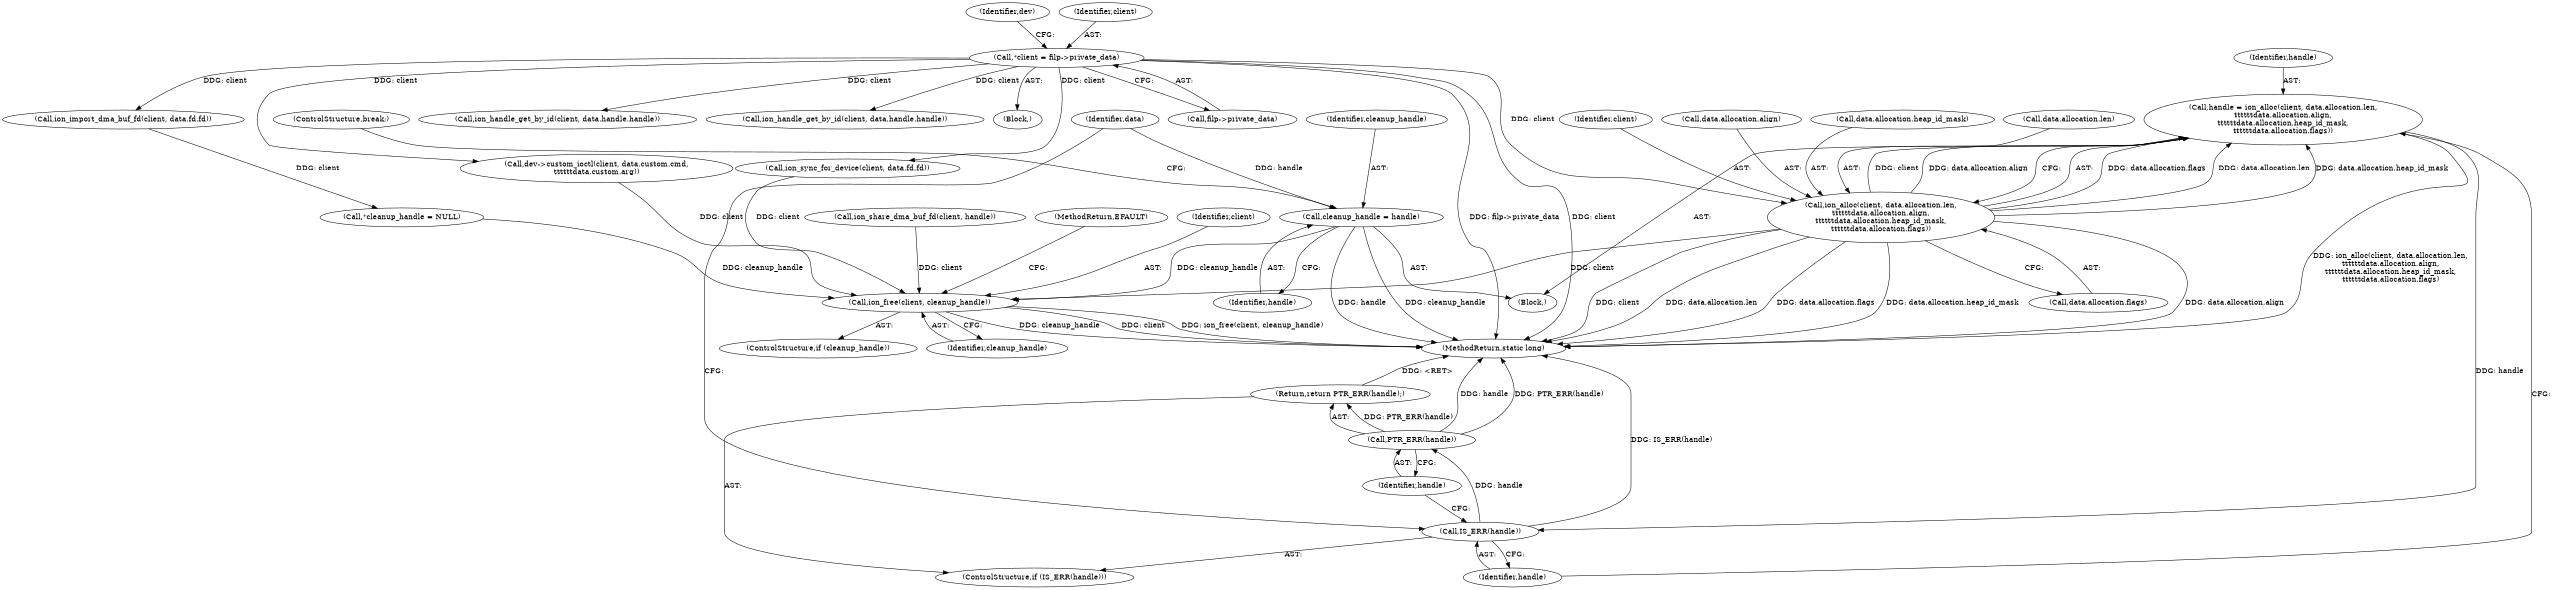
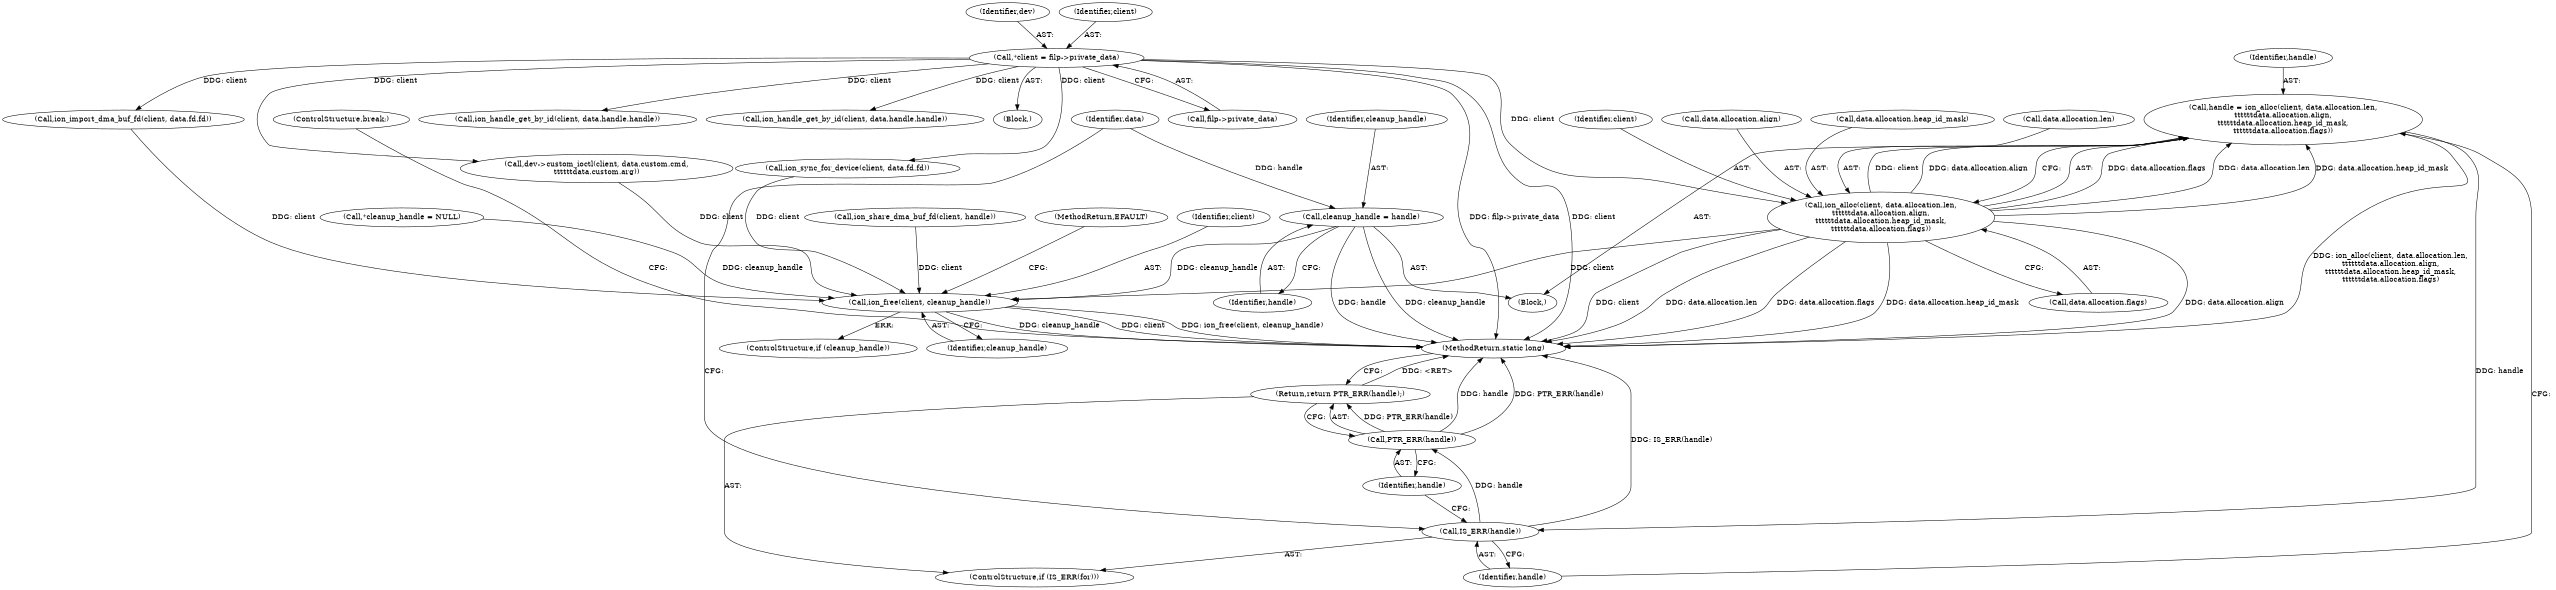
edge "(Identifier,dev)" -> "(Call,*client = filp->private_data)": label "CFG: " -> "AST: "
edge "(ControlStructure,break;)" -> "(Call,cleanup_handle = handle)": now "(ControlStructure,break;)" -> "(MethodReturn,static long)"
edge "(Call,ion_import_dma_buf_fd(client, data.fd.fd))" -> "(Call,*cleanup_handle = NULL)": now "(Call,ion_import_dma_buf_fd(client, data.fd.fd))" -> "(Call,ion_free(client, cleanup_handle))"
edge "(Call,ion_free(client, cleanup_handle))" -> "(ControlStructure,if (cleanup_handle))": label "AST: " -> "ERR: "
edge "(MethodReturn,static long)" -> "(Return,return PTR_ERR(handle);)": added, label "CFG:"
edge "(Return,return PTR_ERR(handle);)" -> "(Call,PTR_ERR(handle))": added, label "CFG:"
node "(ControlStructure,if (IS_ERR(handle)))": label "(ControlStructure,if (IS_ERR(handle)))" -> "(ControlStructure,if (IS_ERR(for)))"
